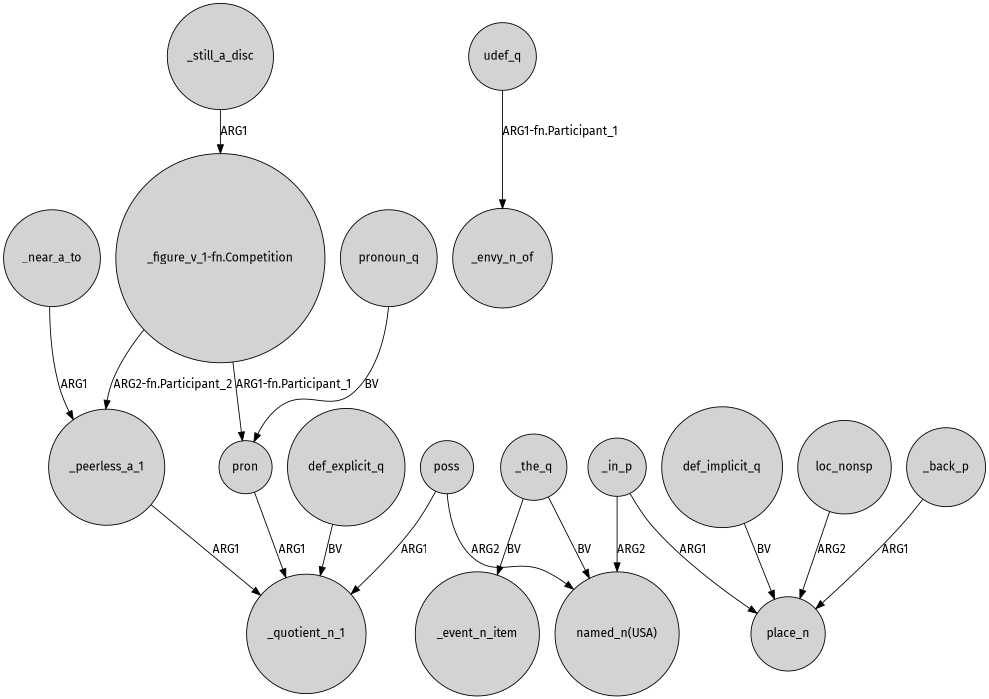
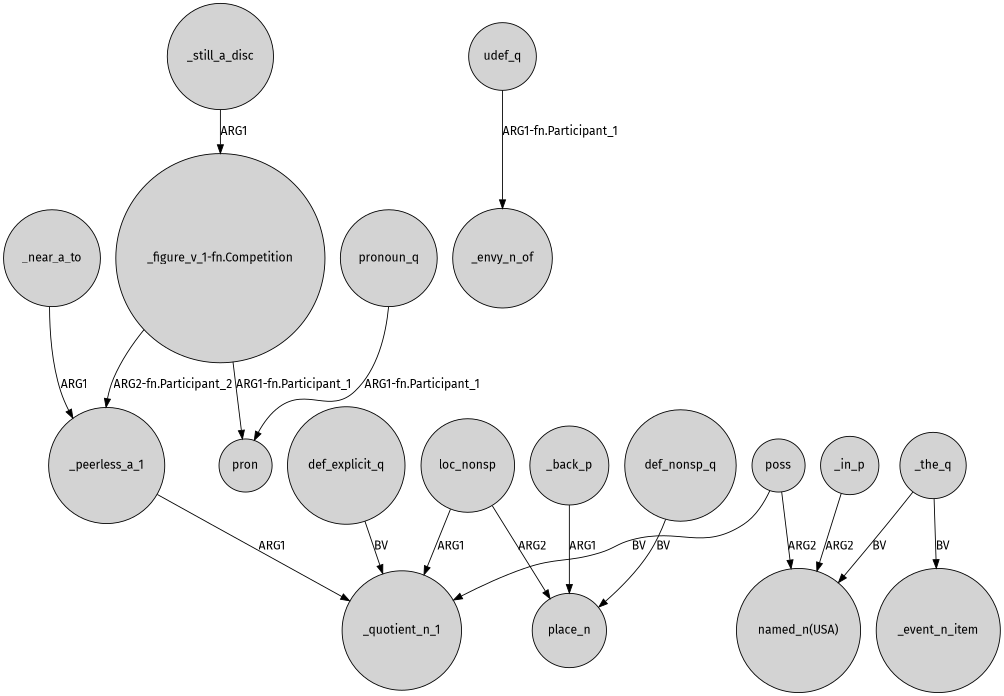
edge "pronoun_q" -> "pron": label "BV" -> "ARG1-fn.Participant_1"
node "def_implicit_q": label "def_implicit_q" -> "def_nonsp_q"
edge "pron" -> "_quotient_n_1": now "loc_nonsp" -> "_quotient_n_1"
edge "poss" -> "_quotient_n_1": label "ARG1" -> "BV"
edge "_in_p" -> "place_n": removed, label "ARG1"
